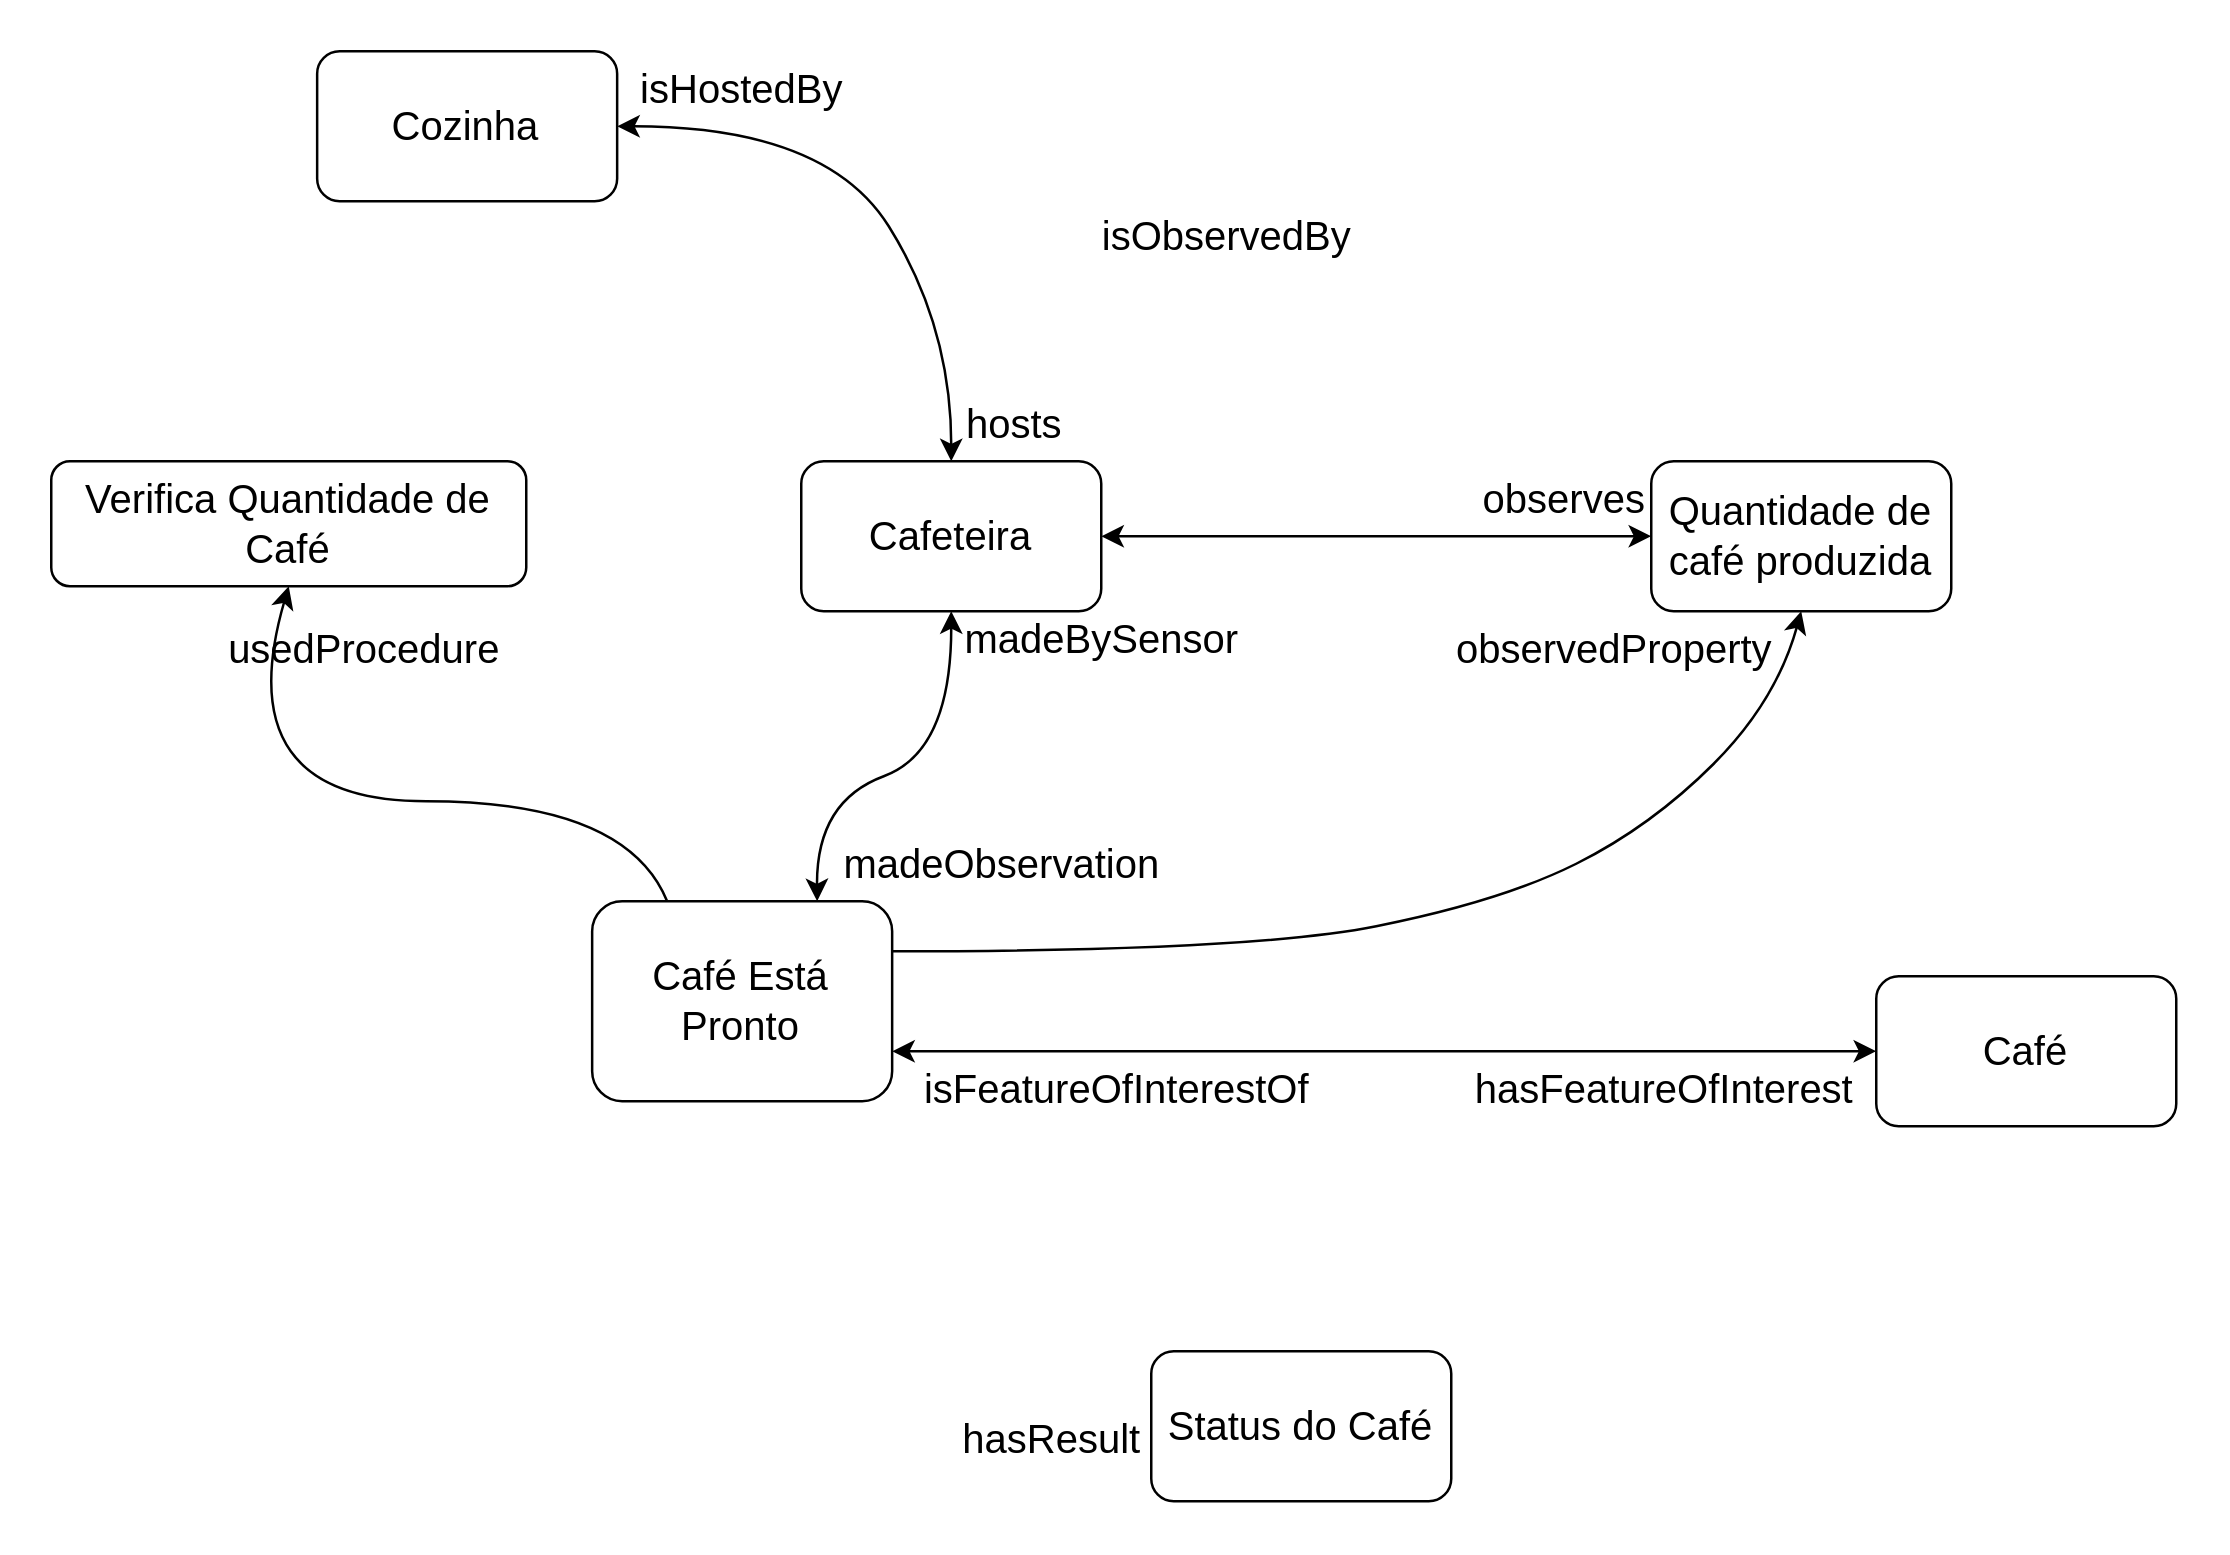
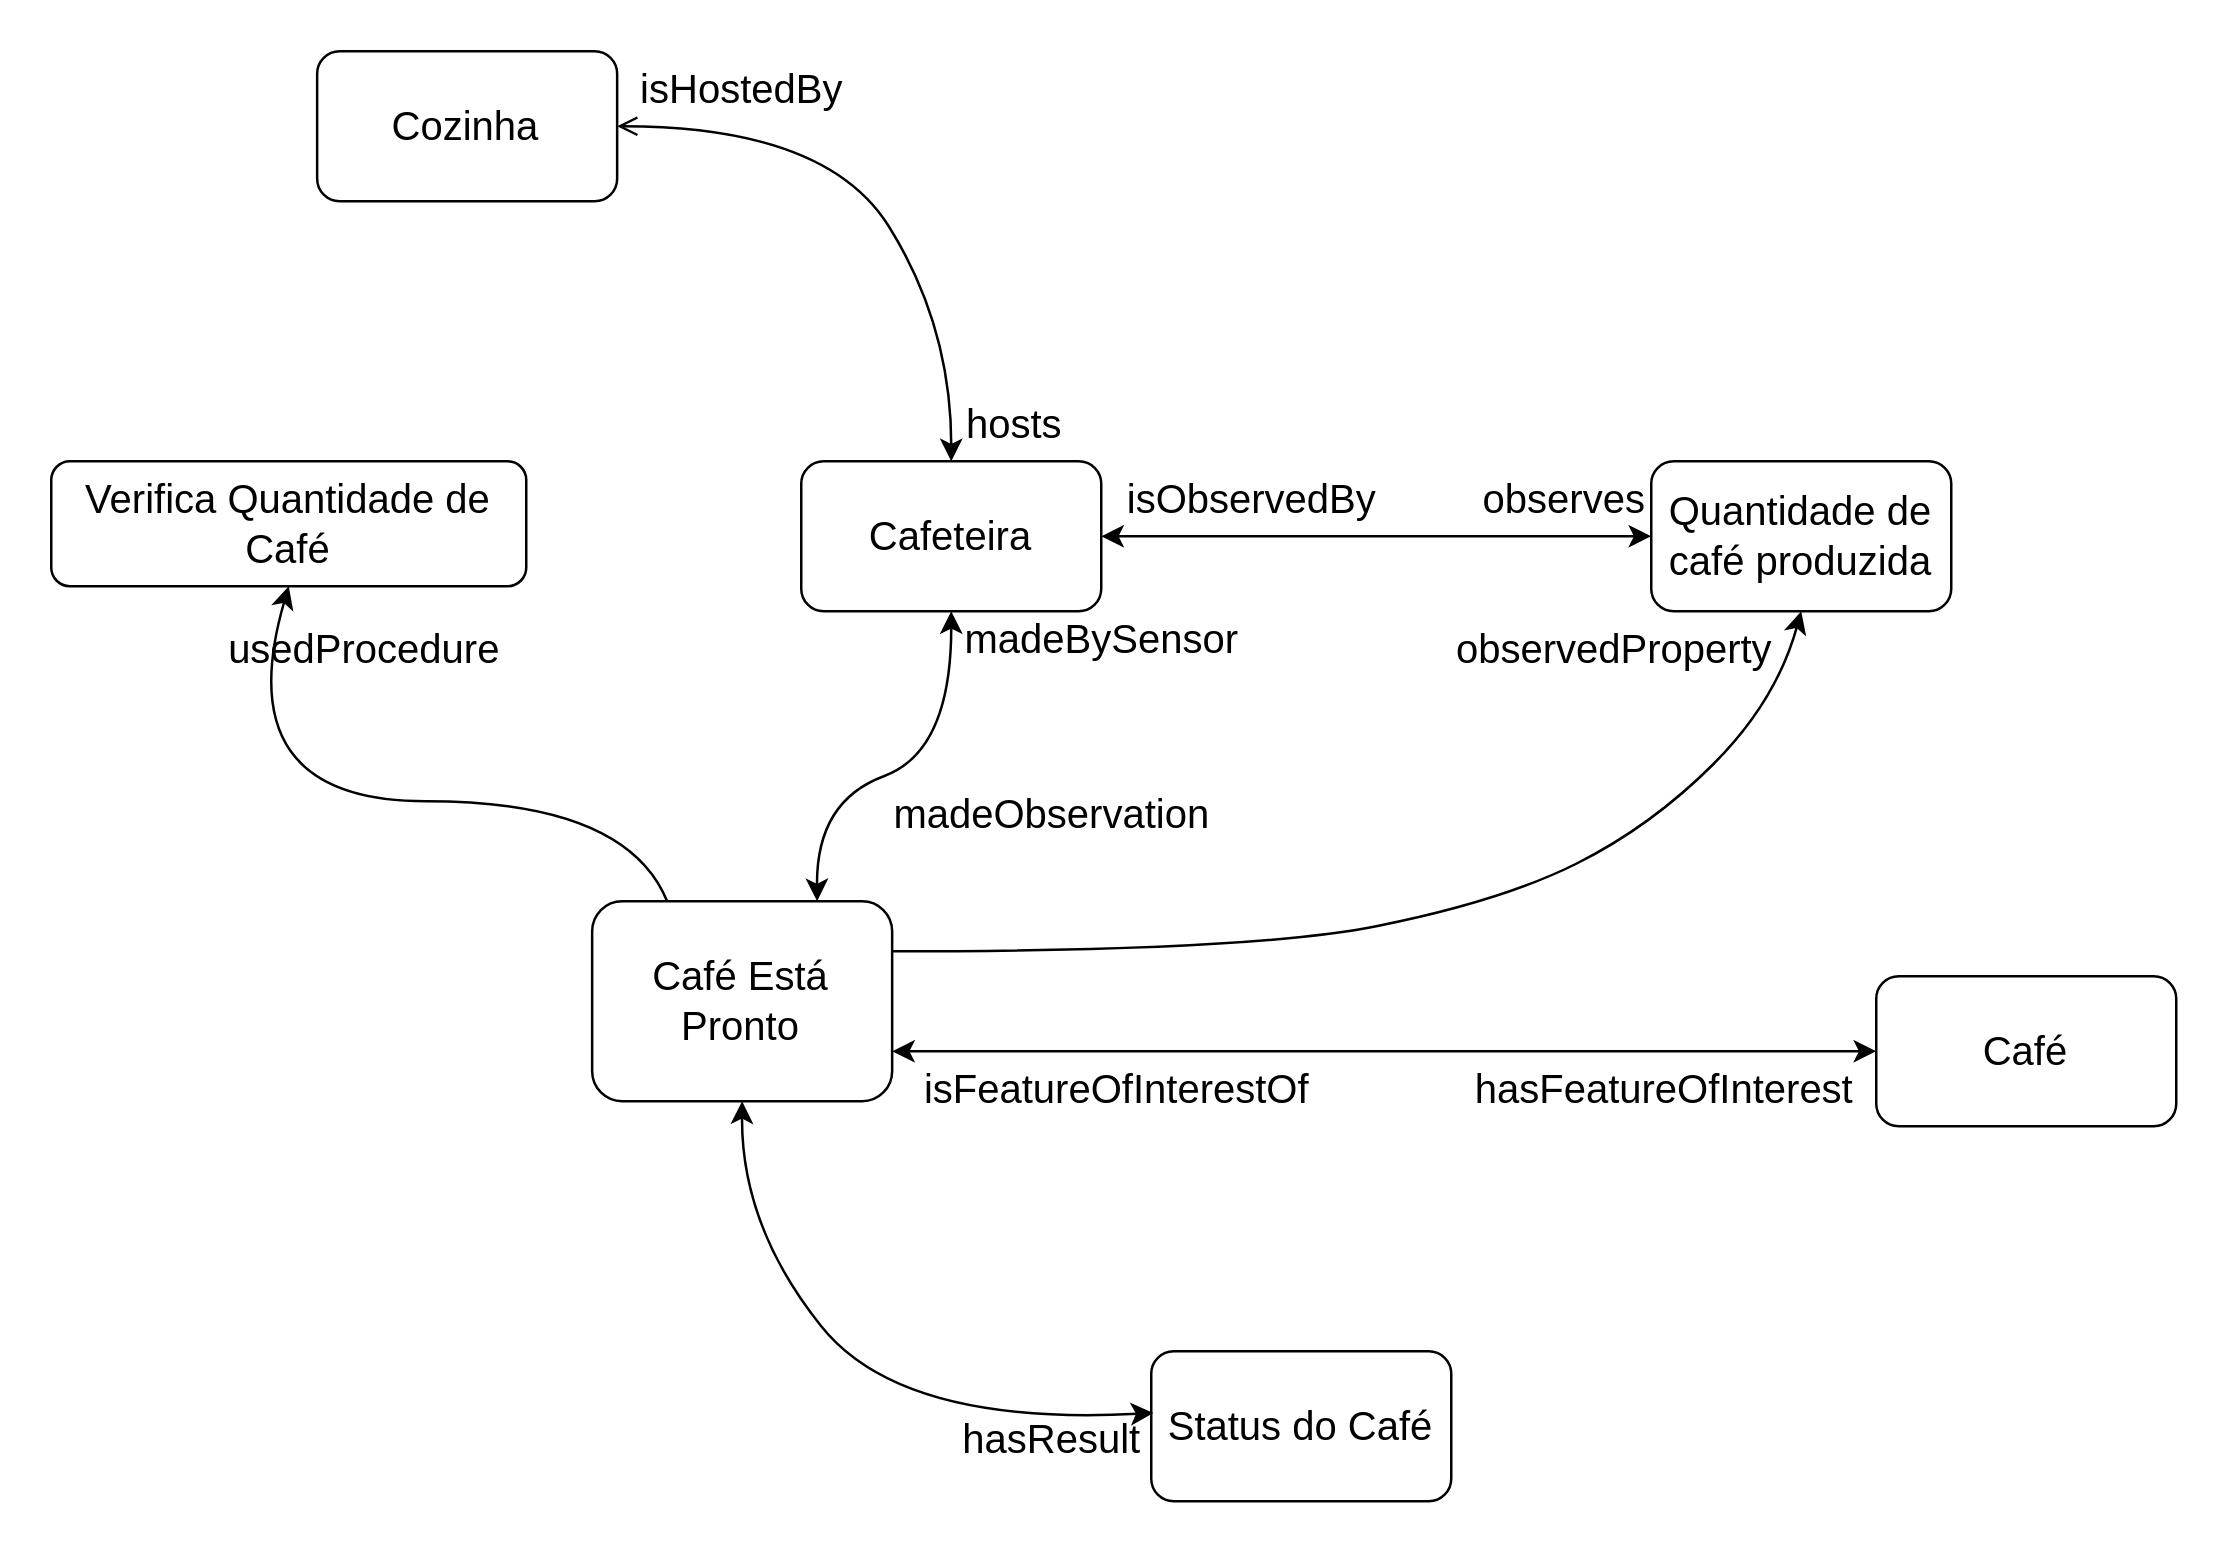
edge "Cozinha" -- "Cafeteira": arrowhead classic -> open
node "isObservedBy": moved (1226, 236) -> (1251, 499)
node "madeObservation": moved (1001, 864) -> (1051, 814)
edge "Café Está Pronto" -- "Status do Café": added
